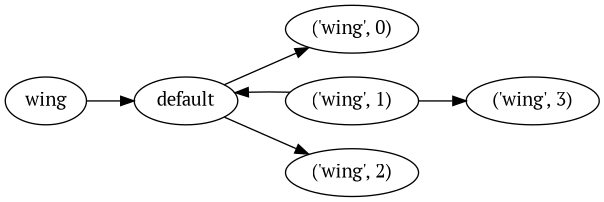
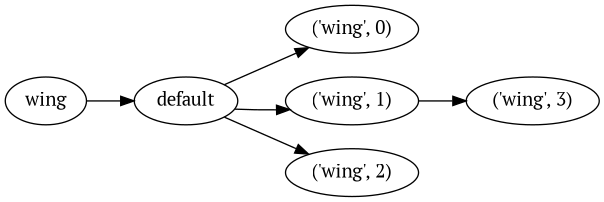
edge "('wing', 1)" -> "default": reversed
